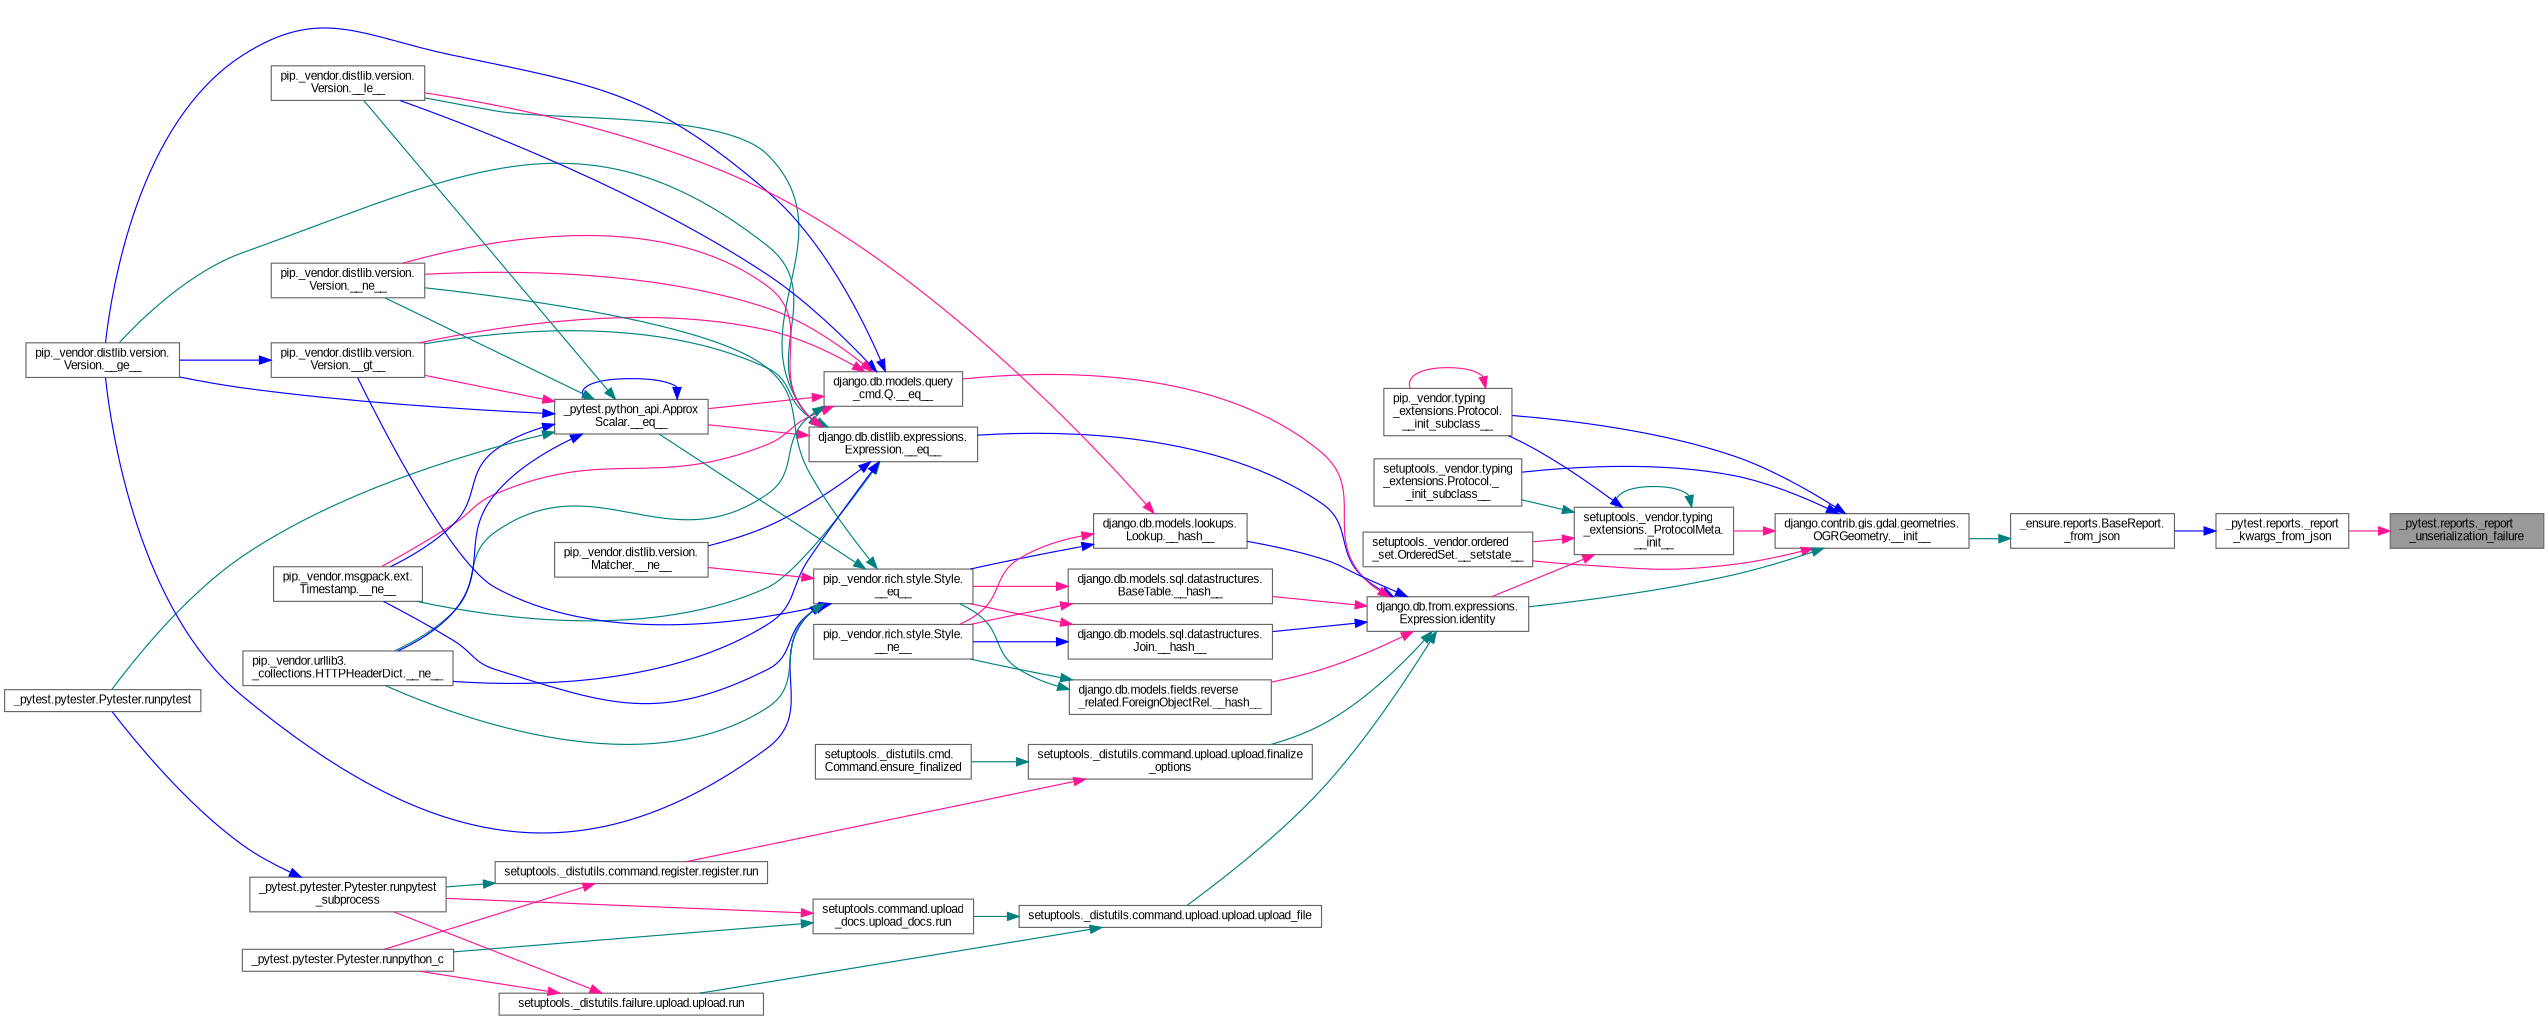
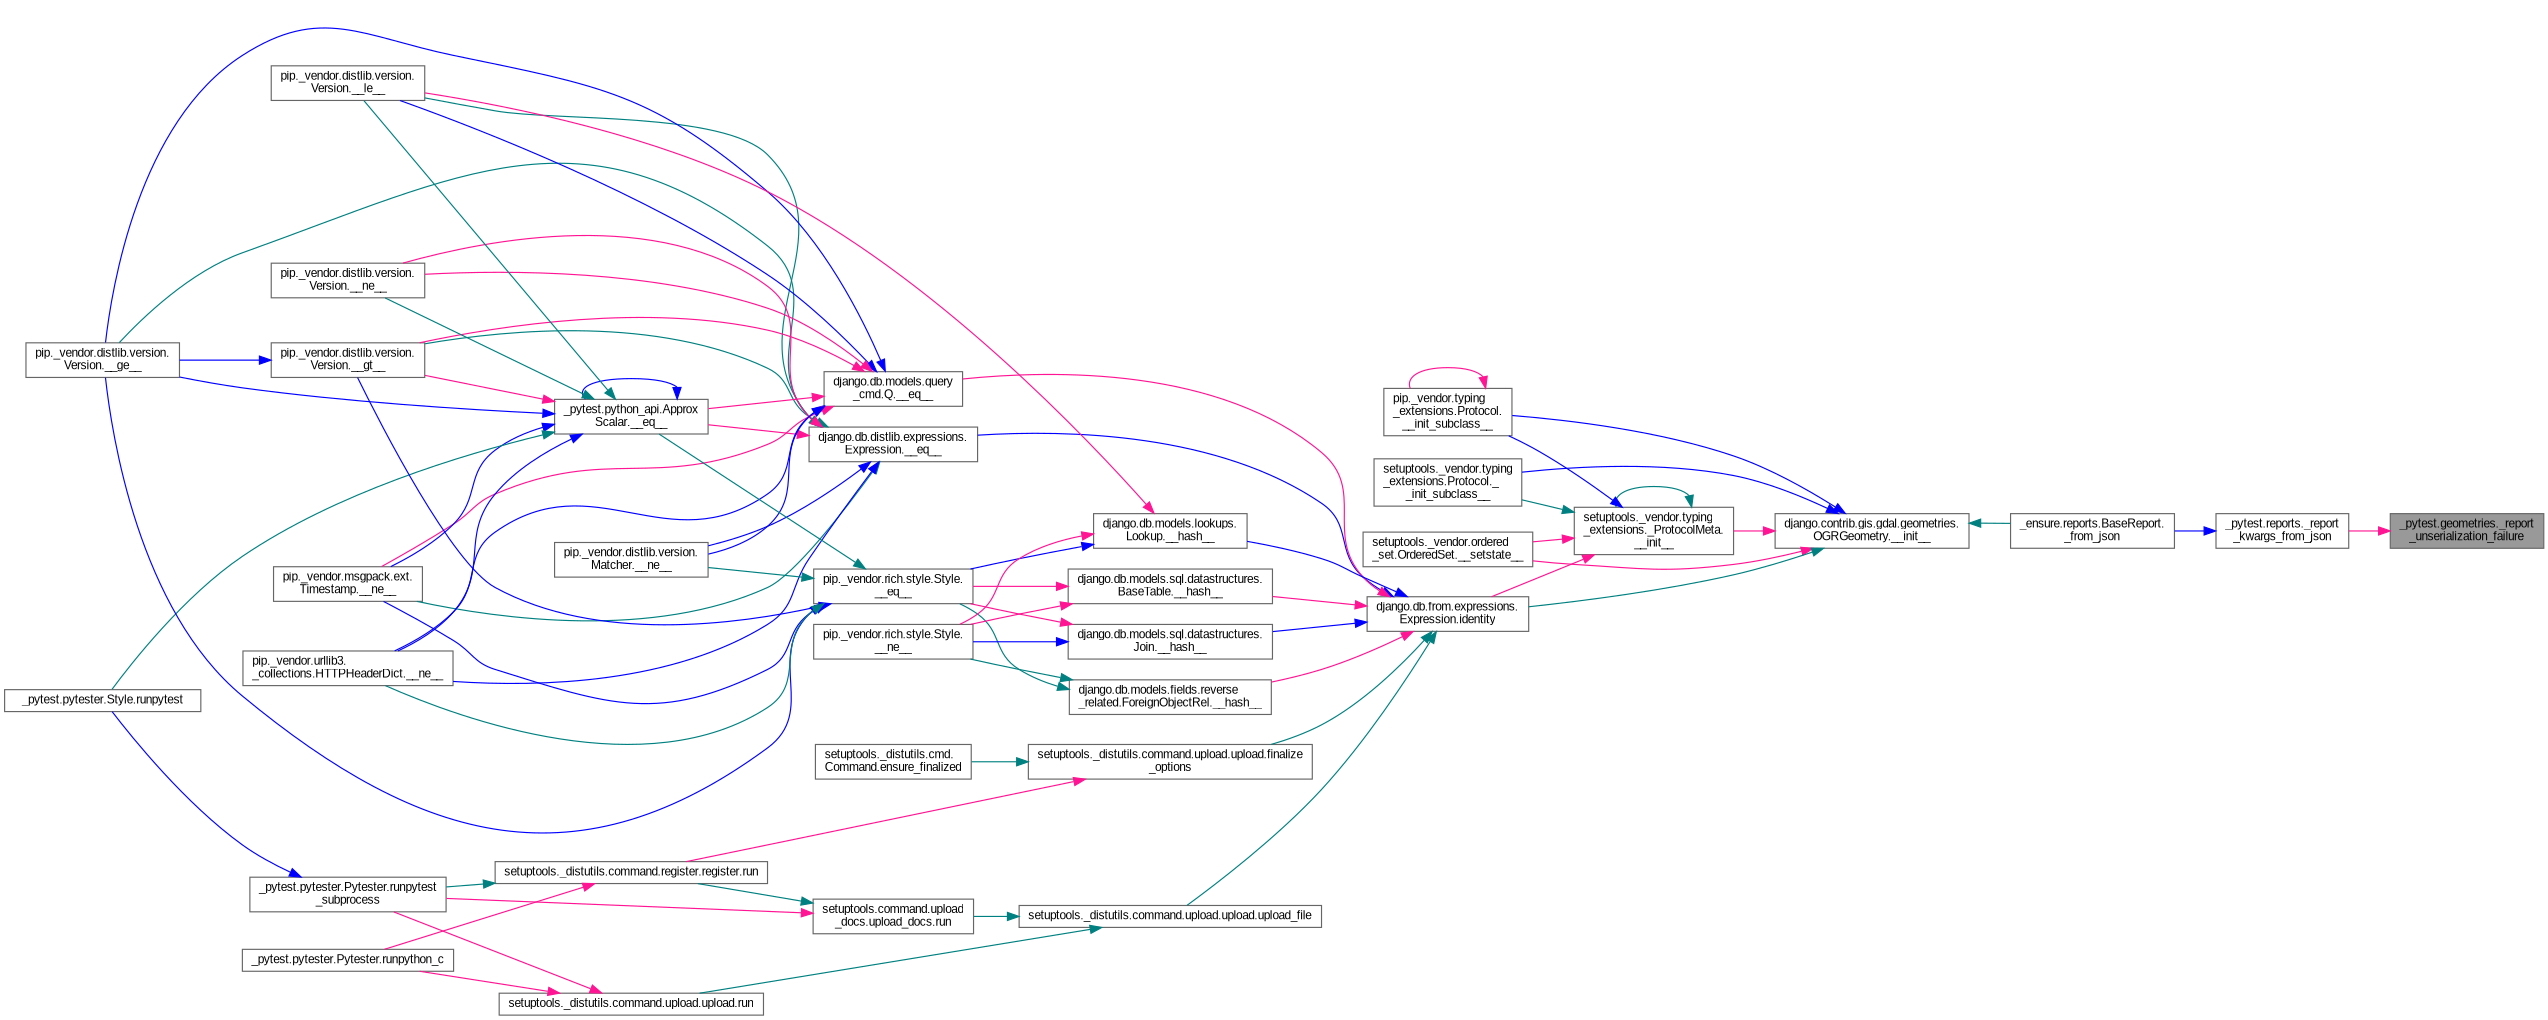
edge "pip._vendor.distlib.version. Version.__ne__" -> "pip._vendor.rich.style.Style. __eq__": removed
edge "pip._vendor.distlib.version. Matcher.__ne__" -> "django.db.models.query _cmd.Q.__eq__": added
edge "pip._vendor.urllib3. _collections.HTTPHeaderDict.__ne__" -> "django.db.models.query _cmd.Q.__eq__": color teal -> blue
node "_pytest.reports._report _unserialization_failure": label "_pytest.reports._report _unserialization_failure" -> "_pytest.geometries._report _unserialization_failure"
edge "django.contrib.gis.gdal.geometries. OGRGeometry.__init__" -> "_ensure.reports.BaseReport. _from_json": reversed
edge "pip._vendor.distlib.version. Matcher.__ne__" -> "pip._vendor.rich.style.Style. __eq__": color deeppink -> teal
node "_pytest.pytester.Pytester.runpytest": label "_pytest.pytester.Pytester.runpytest" -> "_pytest.pytester.Style.runpytest"
edge "_pytest.pytester.Pytester.runpython_c" -> "setuptools.command.upload _docs.upload_docs.run": now "setuptools._distutils.command.register.register.run" -> "setuptools.command.upload _docs.upload_docs.run"
node "setuptools._distutils.failure.upload.upload.run": label "setuptools._distutils.failure.upload.upload.run" -> "setuptools._distutils.command.upload.upload.run"
